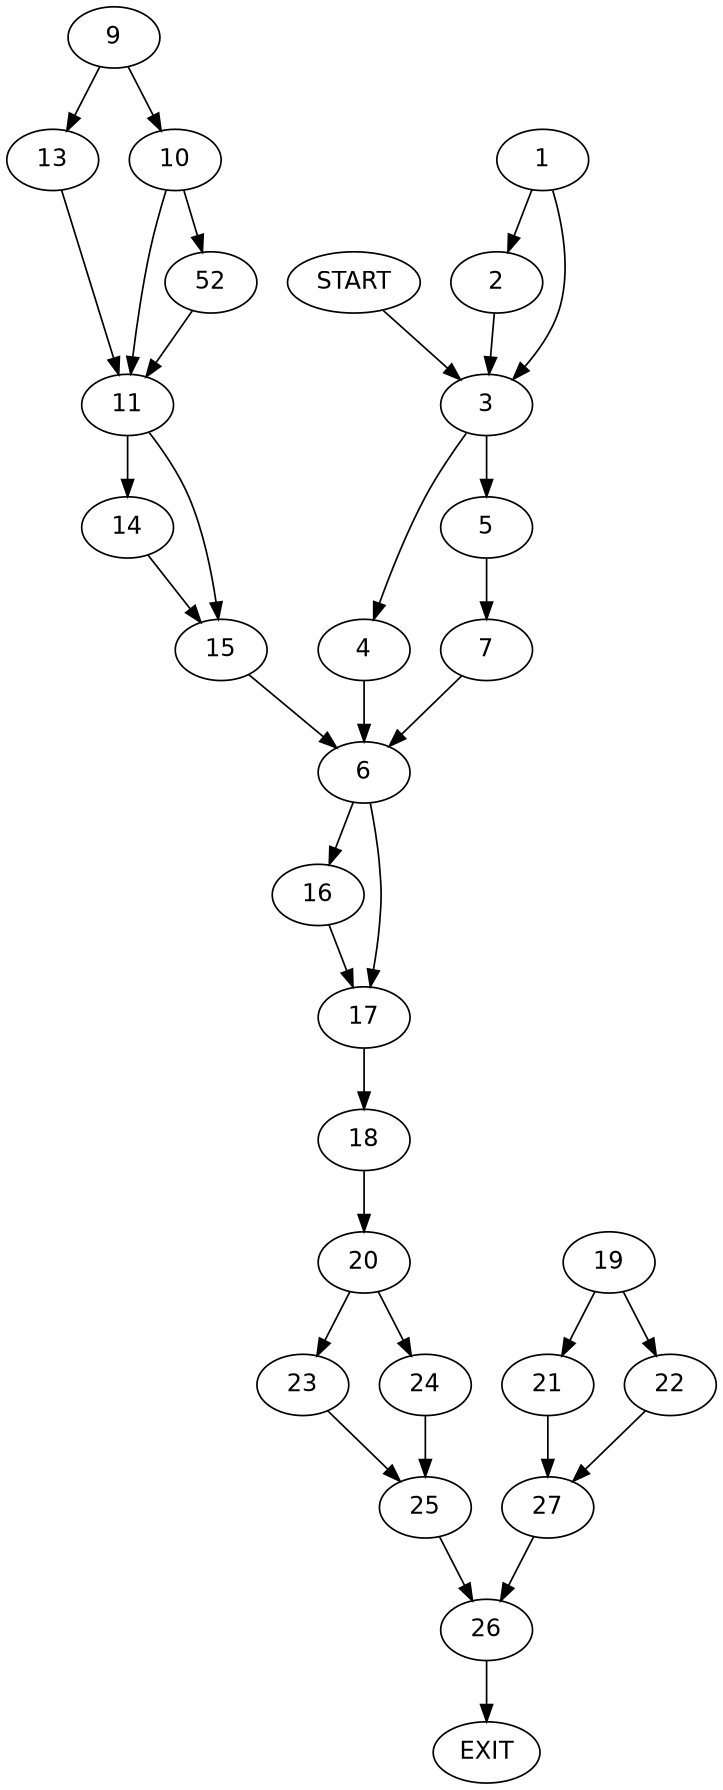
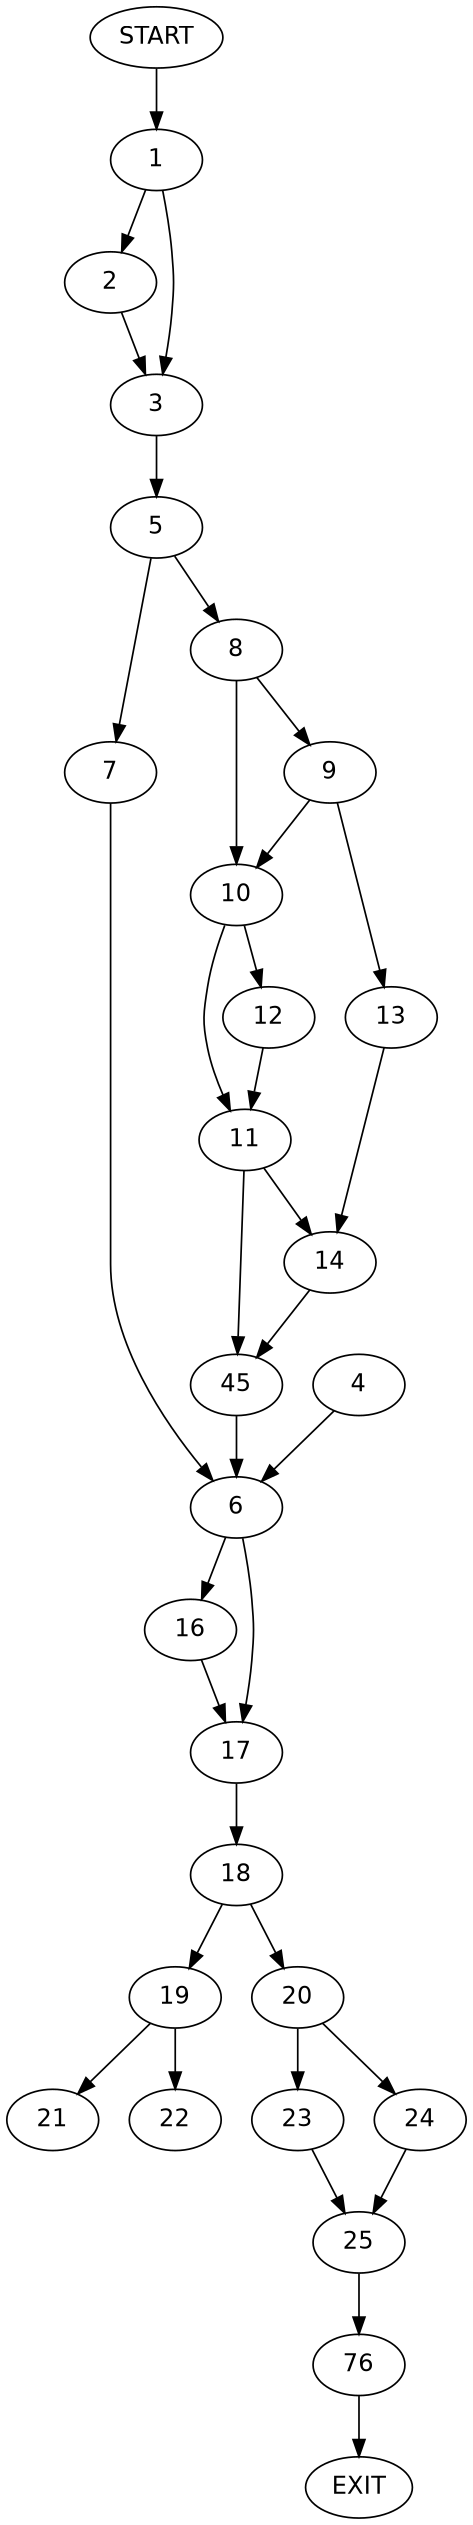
edge "13" -> "11": now "13" -> "14"
node "52": label "52" -> "12"
edge "START" -> "3": now "START" -> "1"
edge "3" -> "4": removed
node "15": label "15" -> "45"
node "8": added
node "27": removed
node "26": label "26" -> "76"
edge "18" -> "19": added
